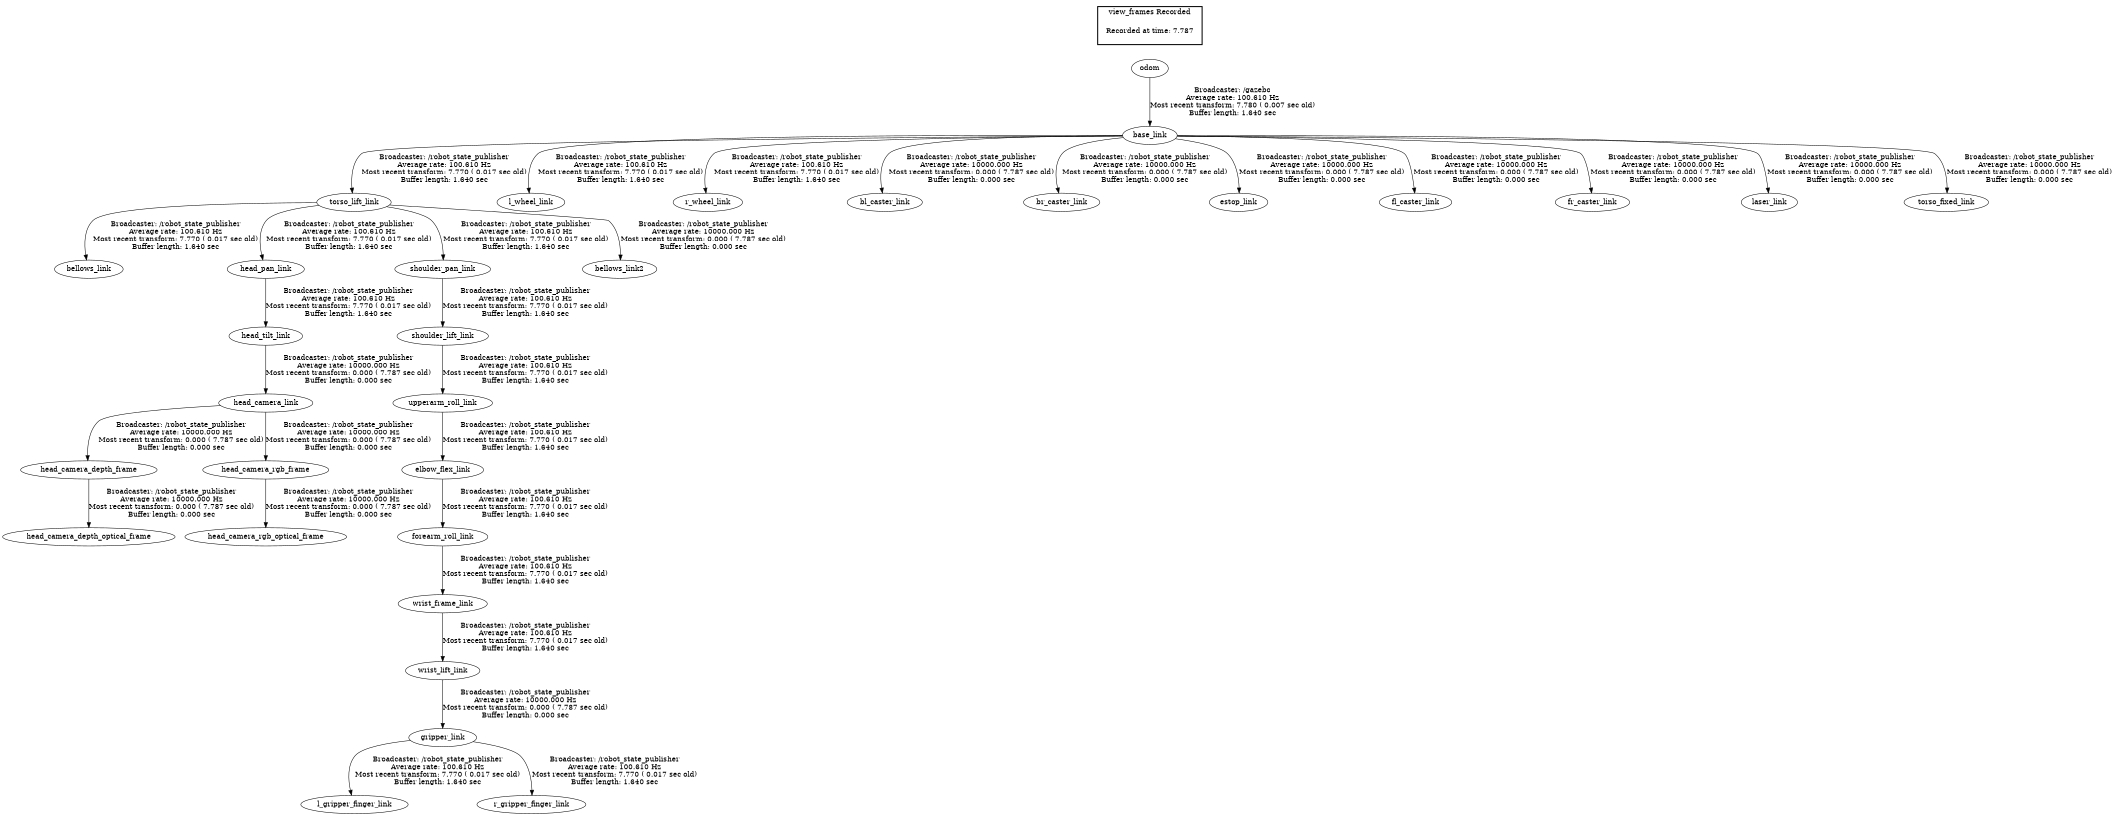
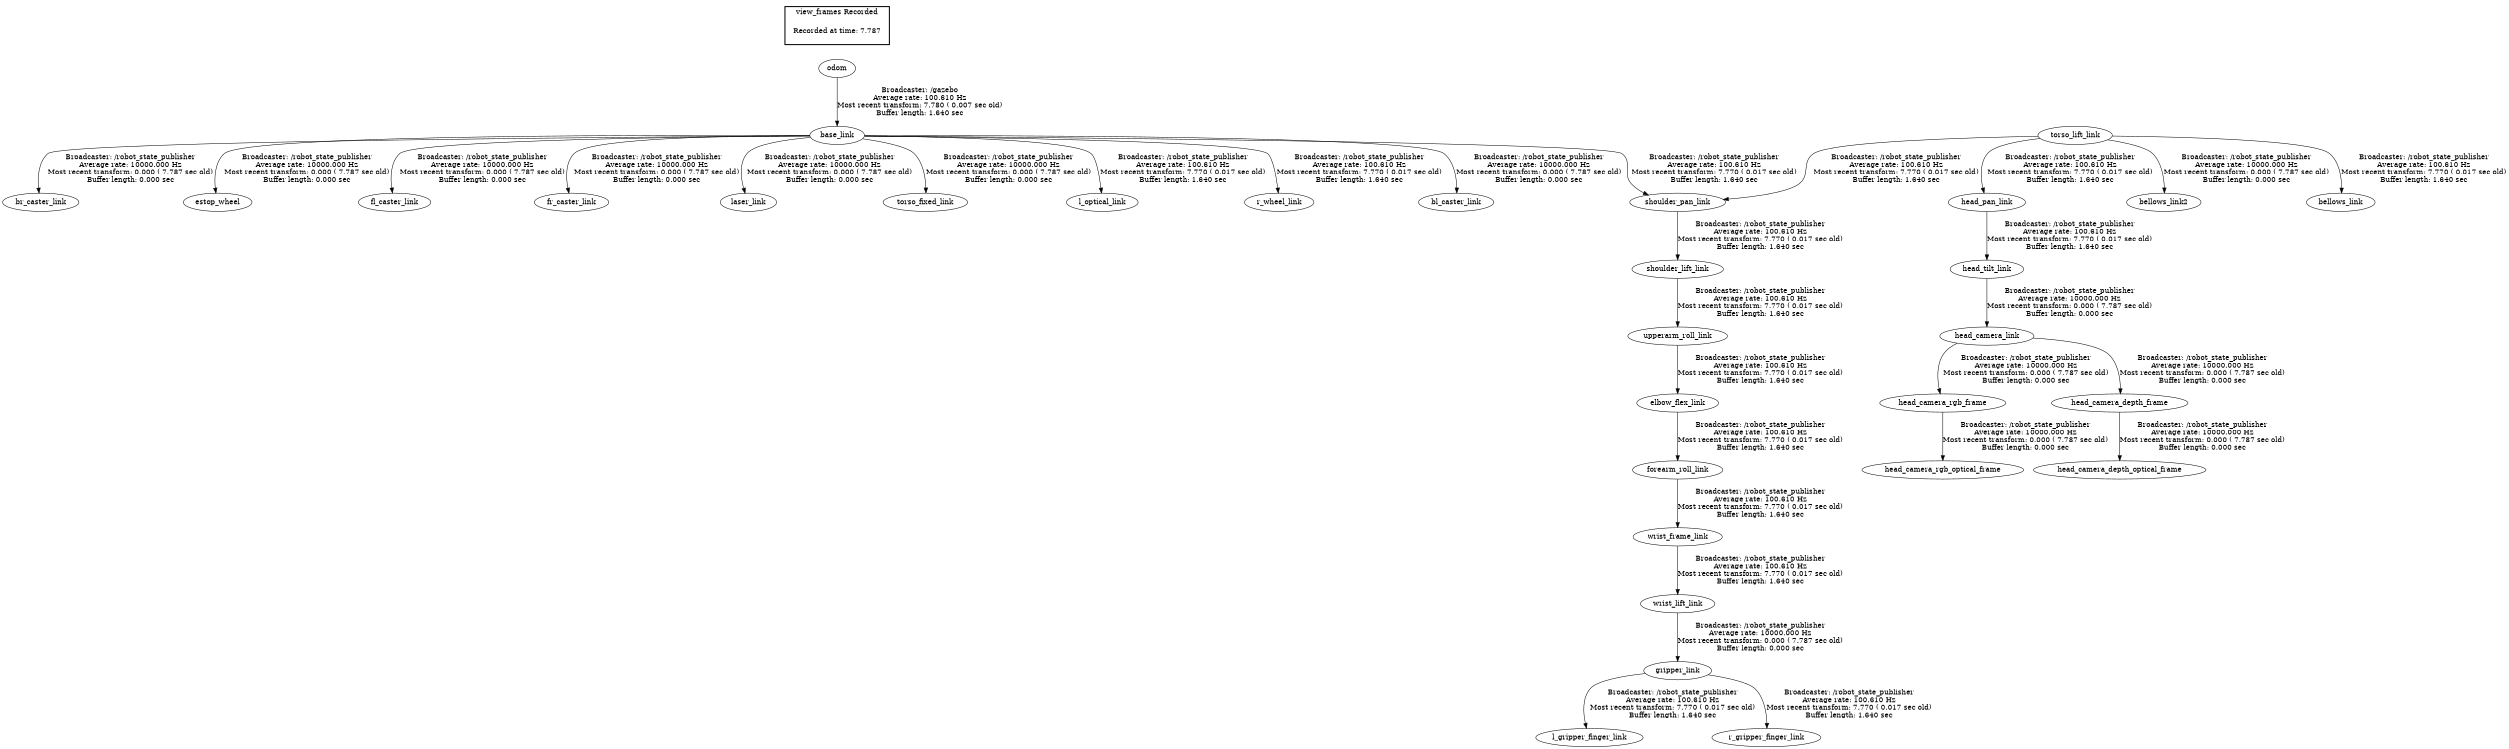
edge "base_link" -> "torso_lift_link": now "base_link" -> "shoulder_pan_link"
node "l_wheel_link": label "l_wheel_link" -> "l_optical_link"
node "estop_link": label "estop_link" -> "estop_wheel"
